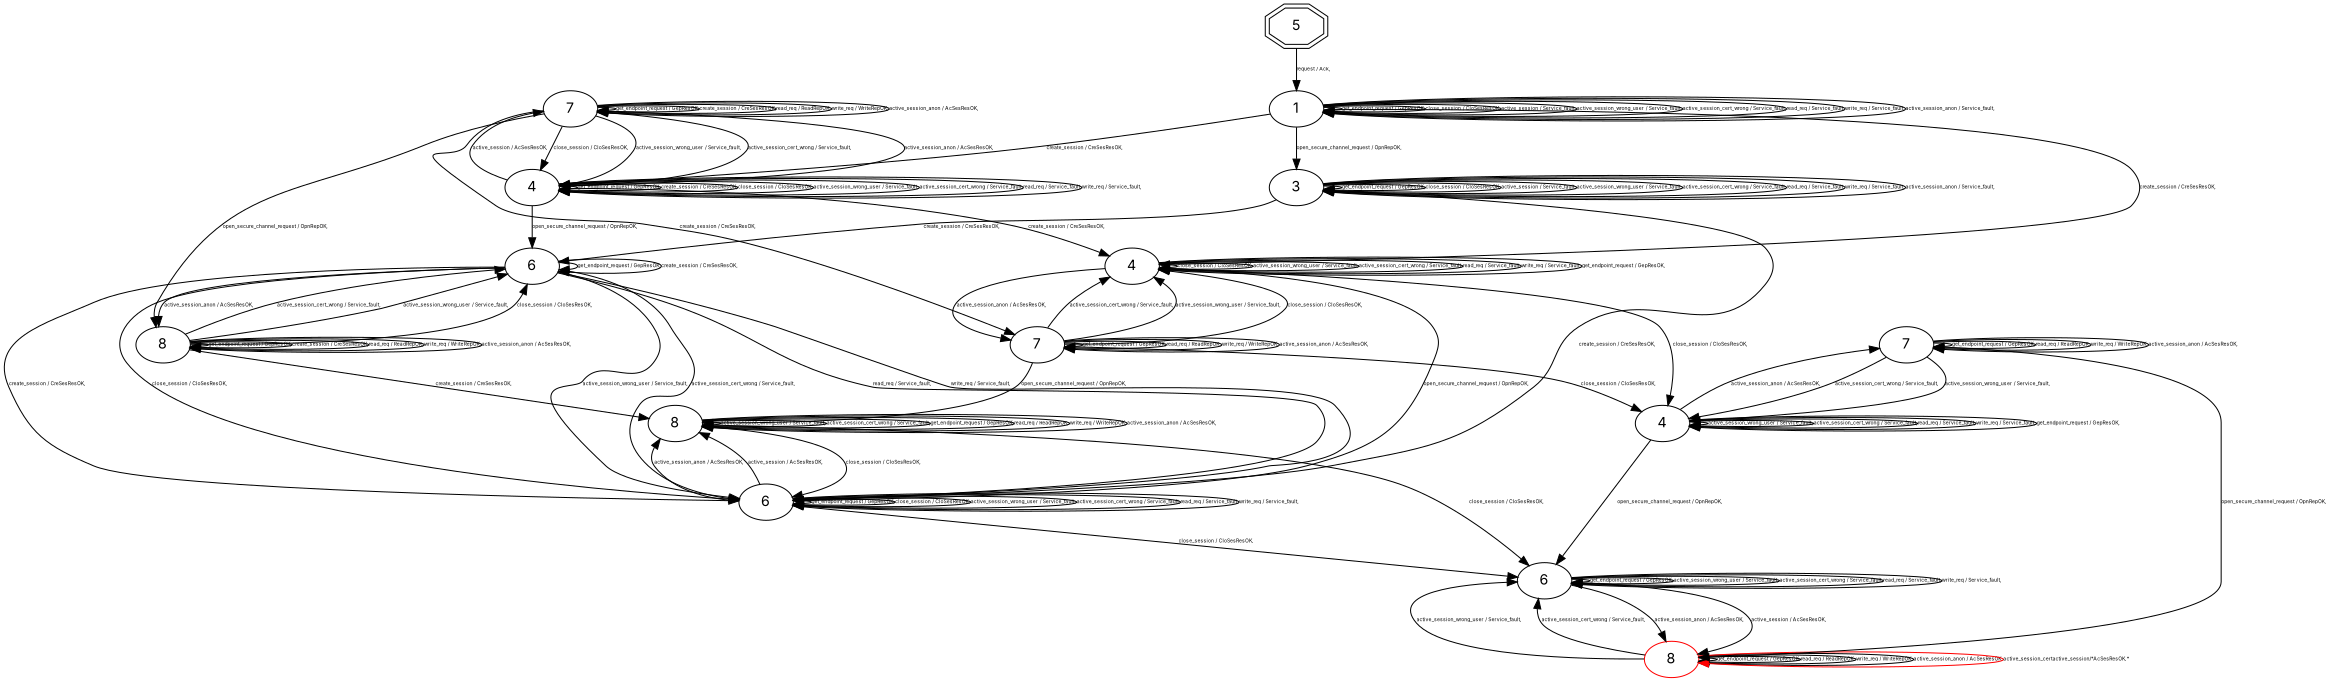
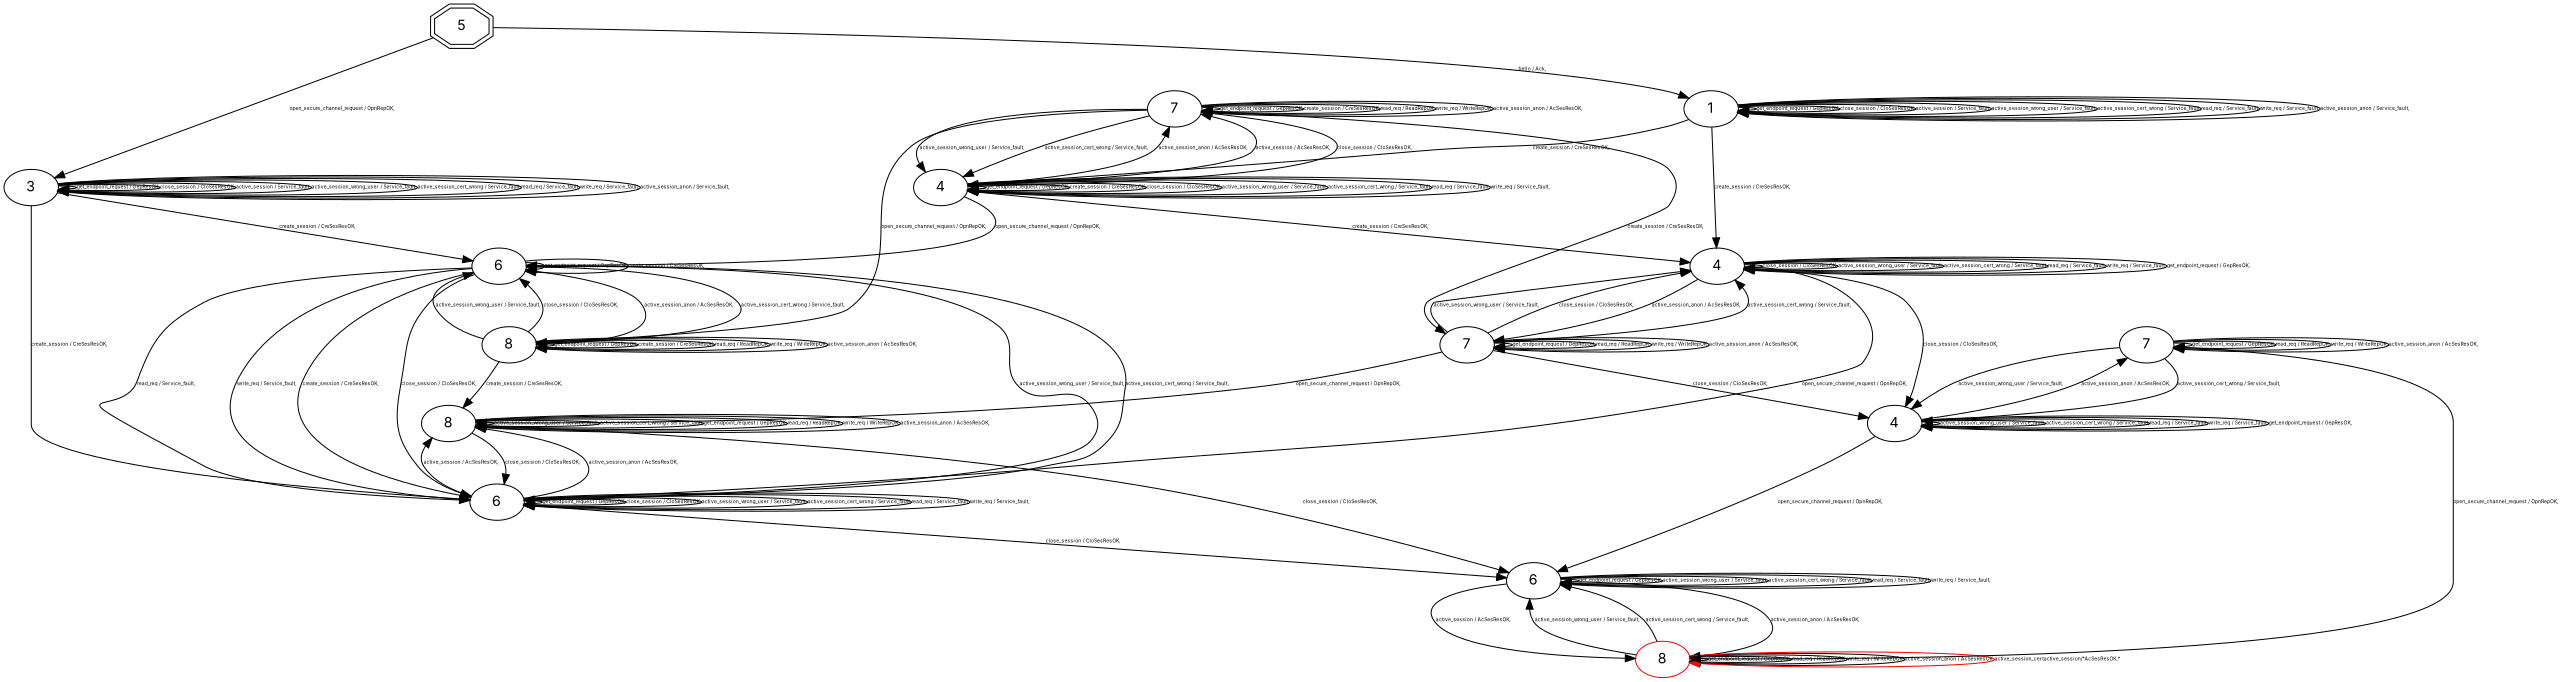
edge "5" -> "1": label "request / Ack," -> "hello / Ack,"
edge "1" -> "3": now "5" -> "3"
